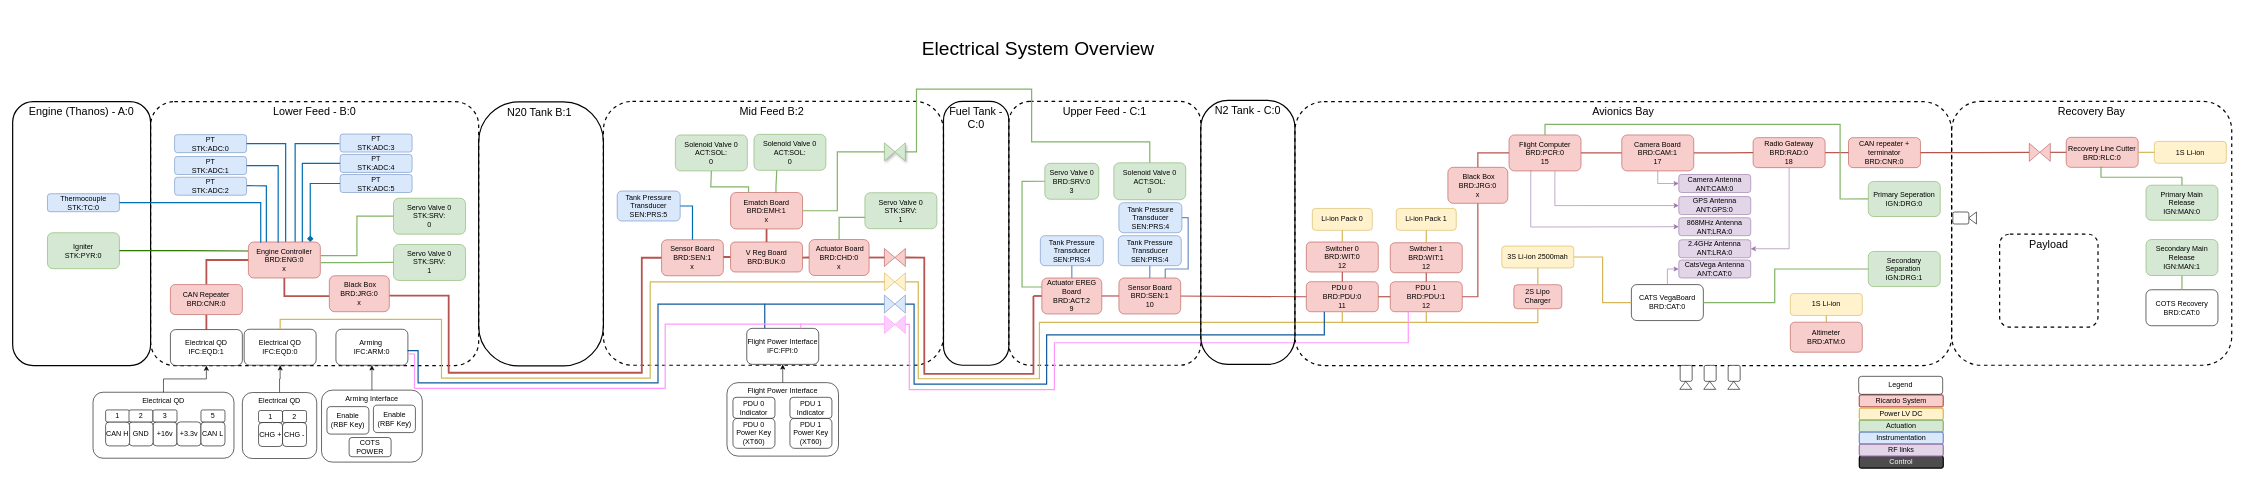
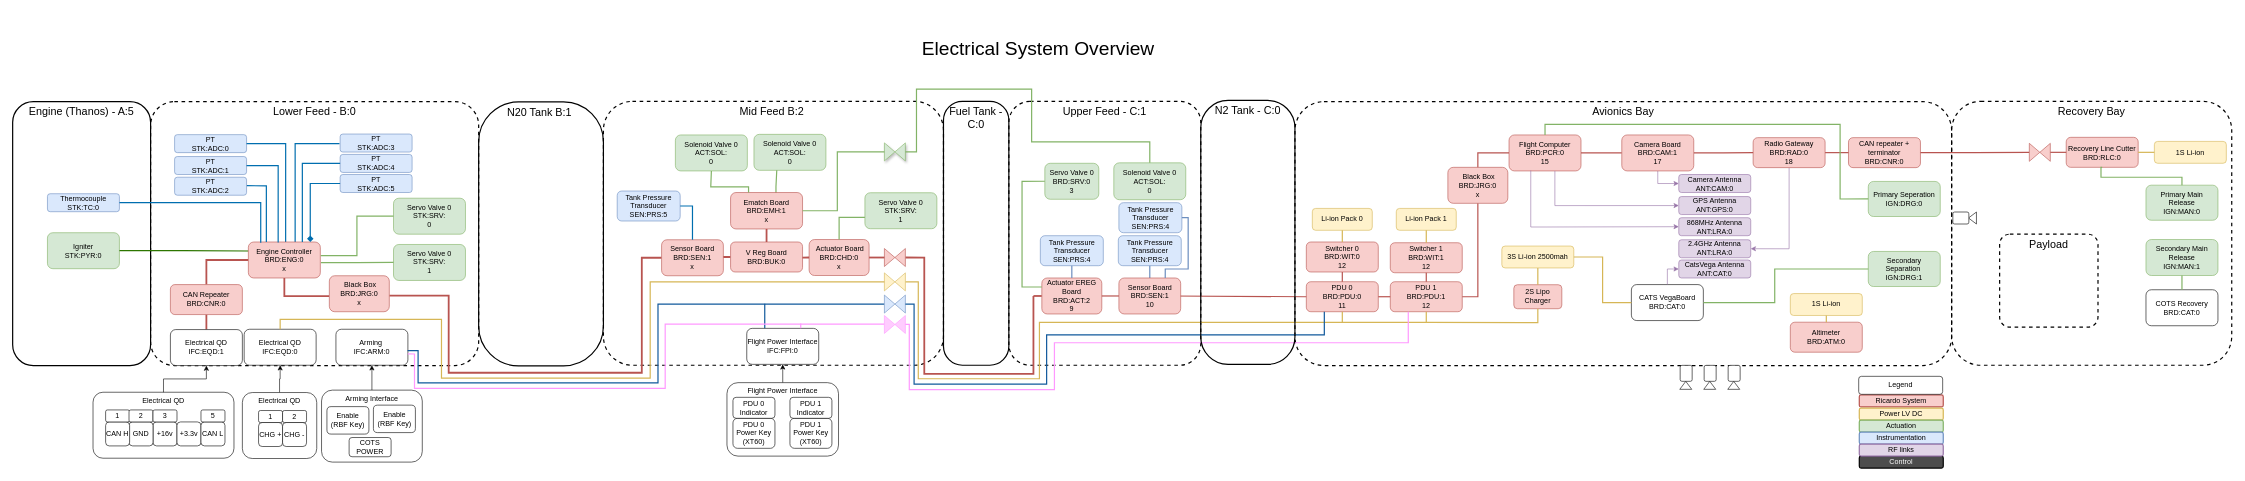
node "Engine (Thanos) - A:0": label "Engine (Thanos) - A:0" -> "Engine (Thanos) - A:5"
